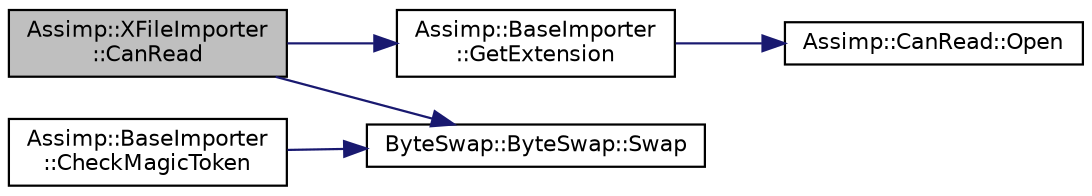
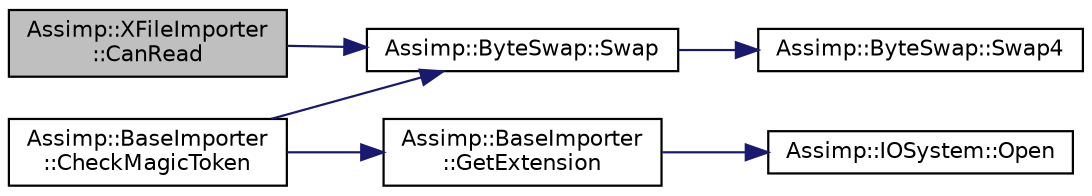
edge "Assimp::XFileImporter ::CanRead" -> "Assimp::BaseImporter ::GetExtension": now "Assimp::BaseImporter ::CheckMagicToken" -> "Assimp::BaseImporter ::GetExtension"
node "Assimp::CanRead::Open": label "Assimp::CanRead::Open" -> "Assimp::IOSystem::Open"
node "Assimp::ByteSwap::Swap4": added
node "ByteSwap::ByteSwap::Swap": label "ByteSwap::ByteSwap::Swap" -> "Assimp::ByteSwap::Swap"
